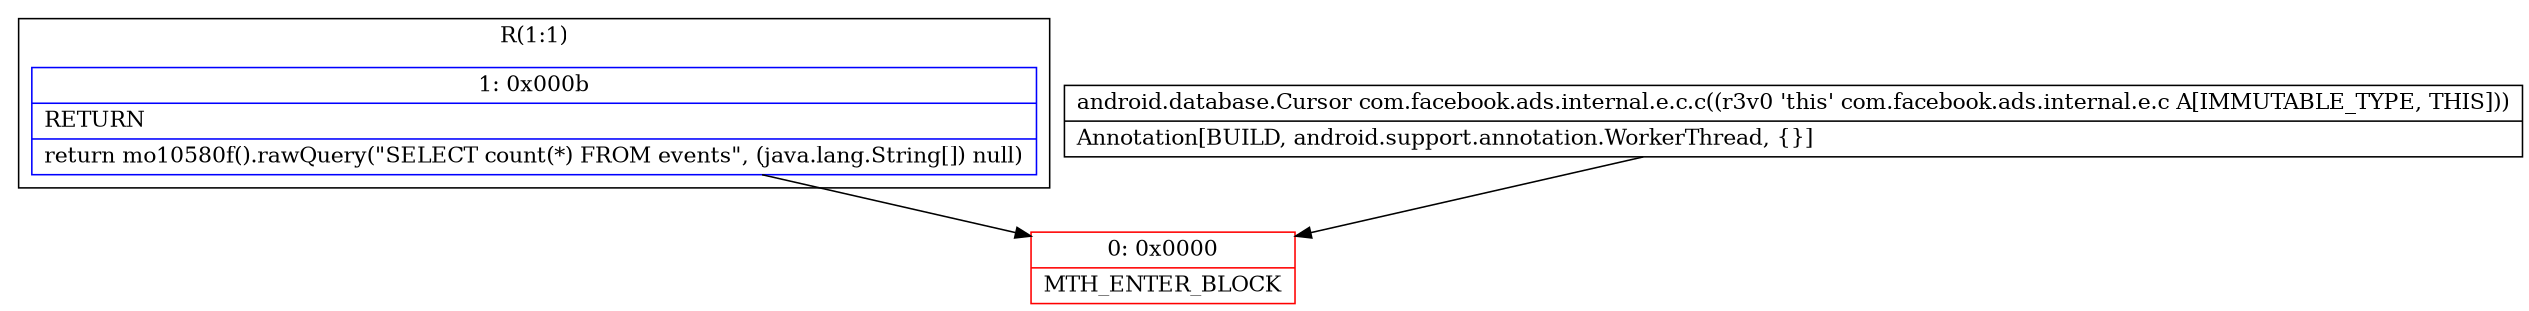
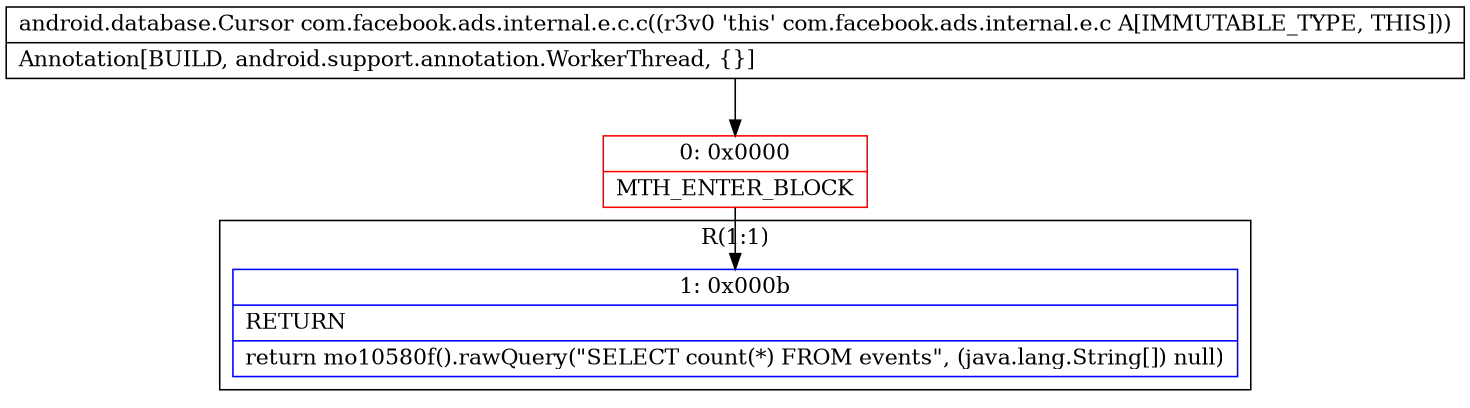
edge "1: 0x000b" -> "0: 0x0000": reversed
